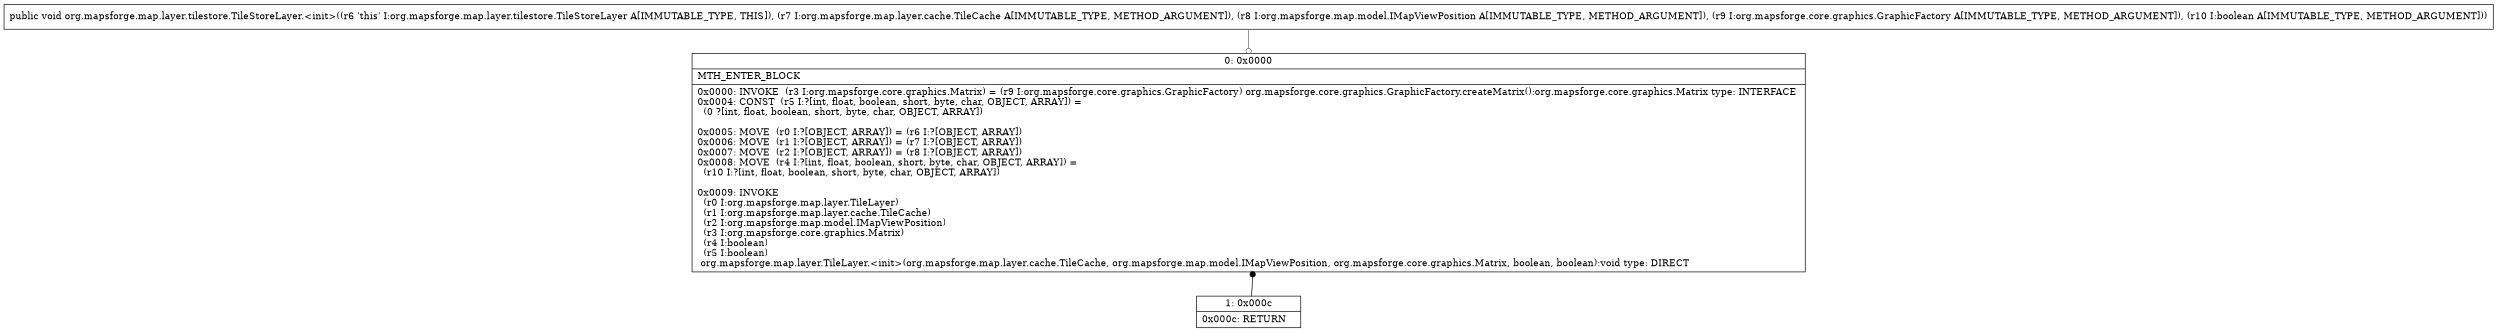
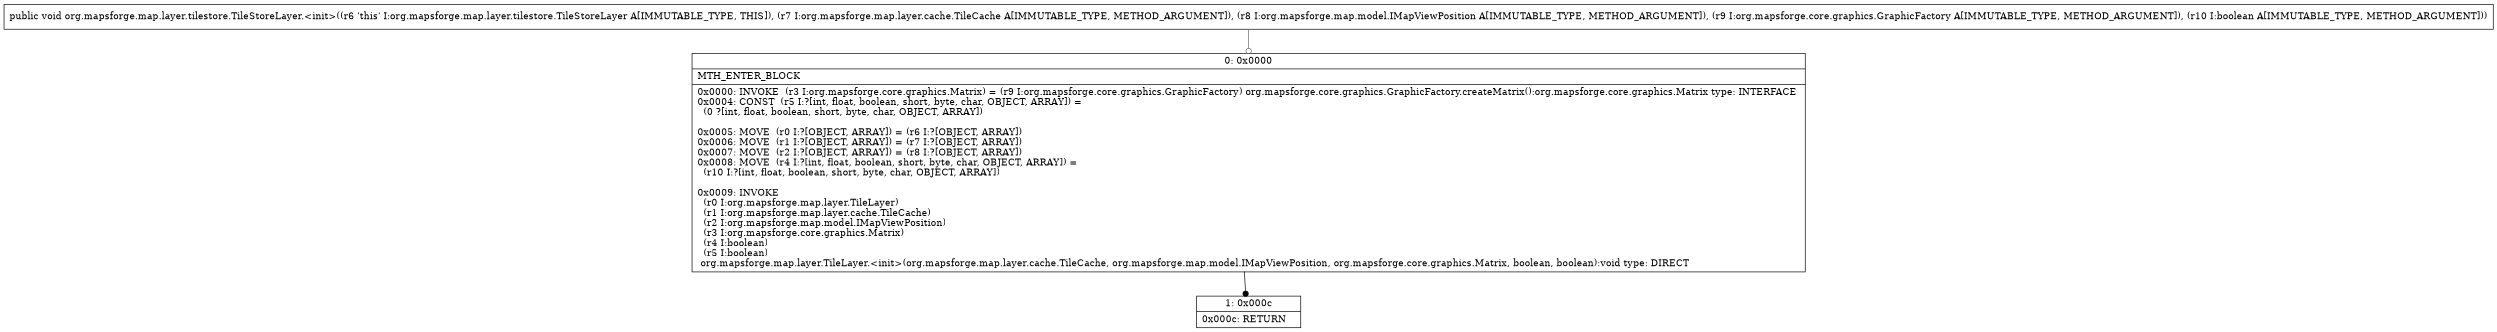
edge "1: 0x000c" -> "0: 0x0000": reversed
